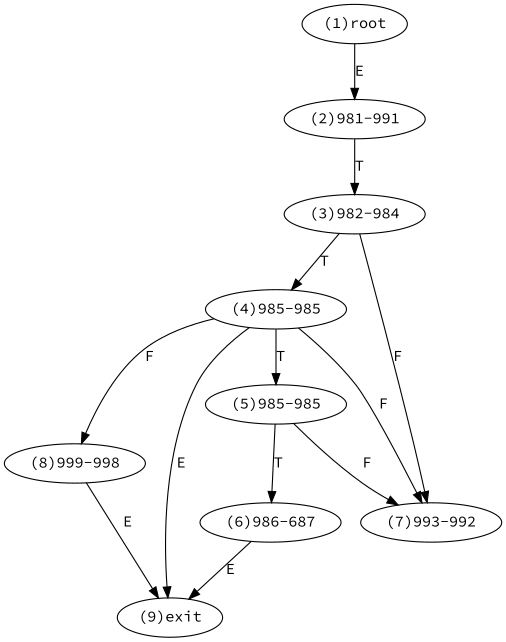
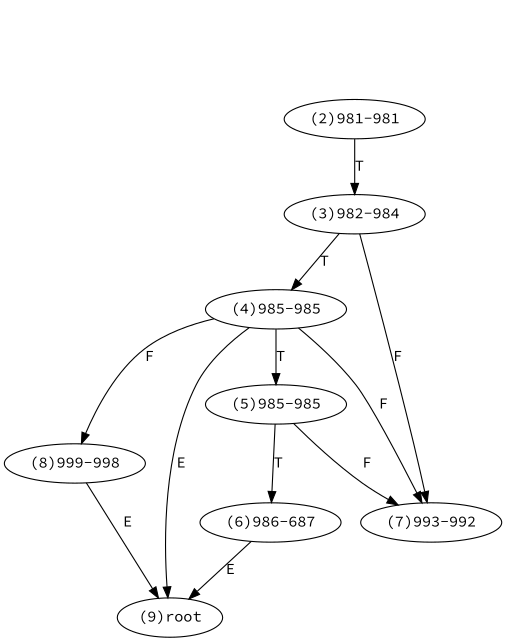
node "(1)root": removed
node "(2)981-991": label "(2)981-991" -> "(2)981-981"
node "(9)exit": label "(9)exit" -> "(9)root"
